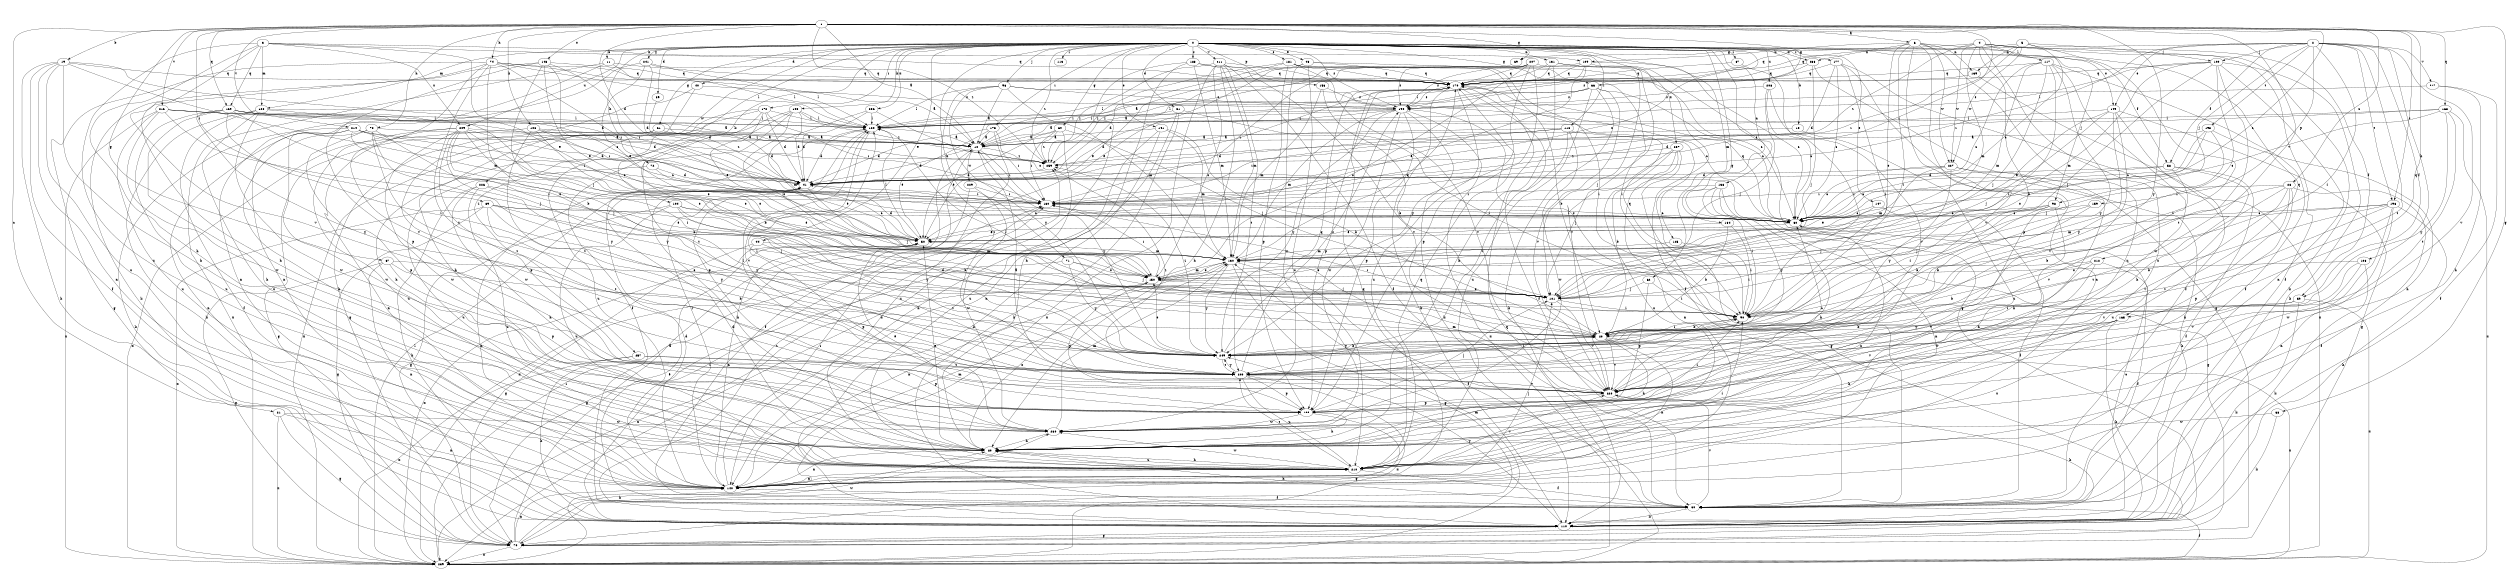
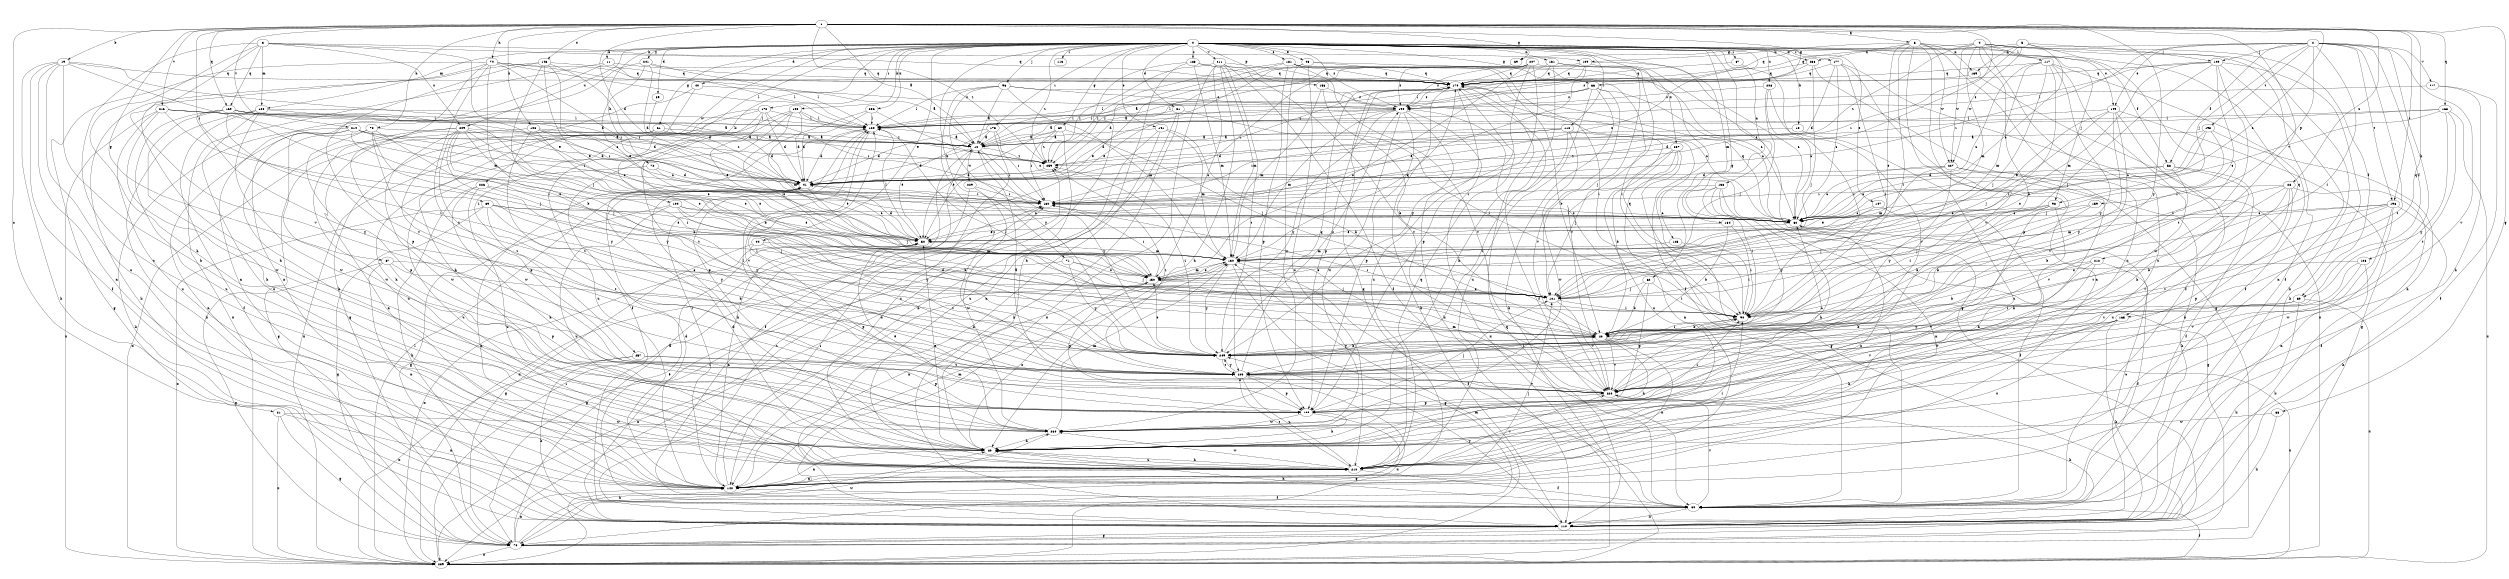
edge "62" -> "20": added, label "b"
